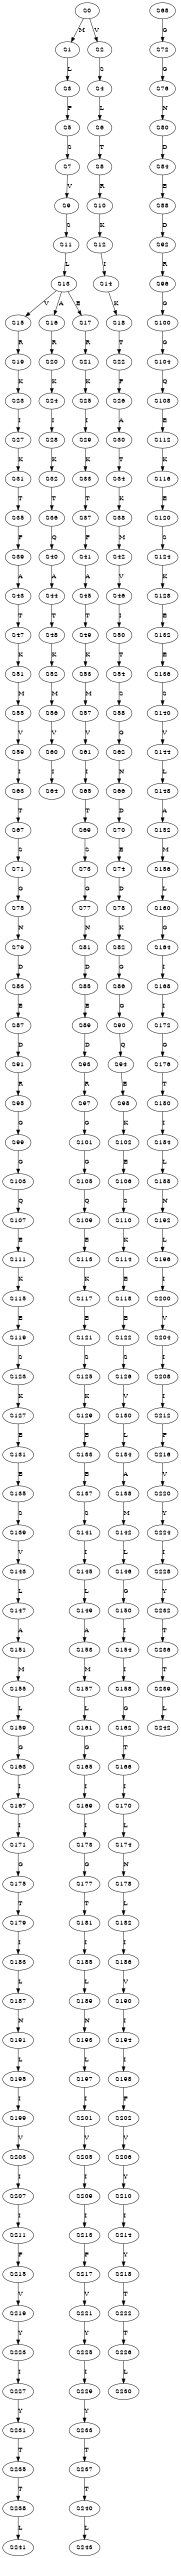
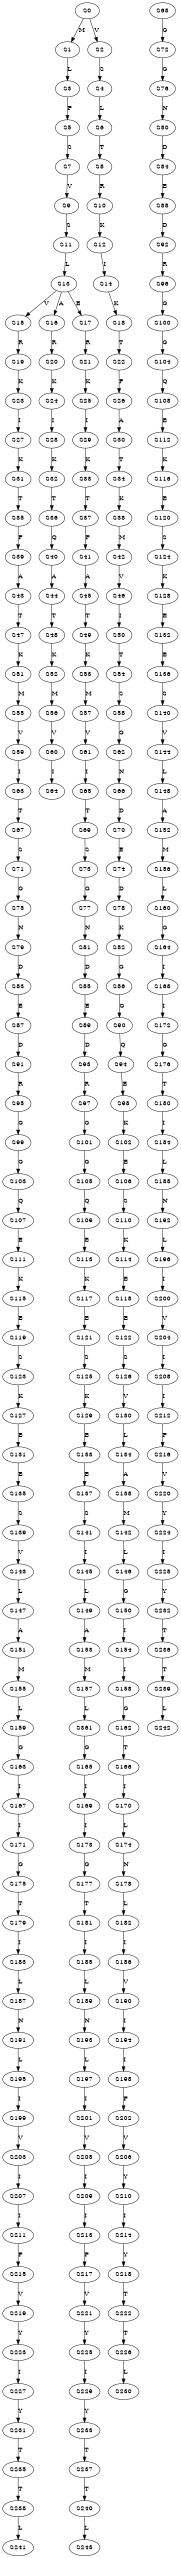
node "S161": label "S161" -> "S361"
